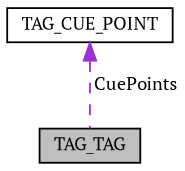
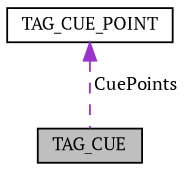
node "TAG_TAG": label "TAG_TAG" -> "TAG_CUE"
